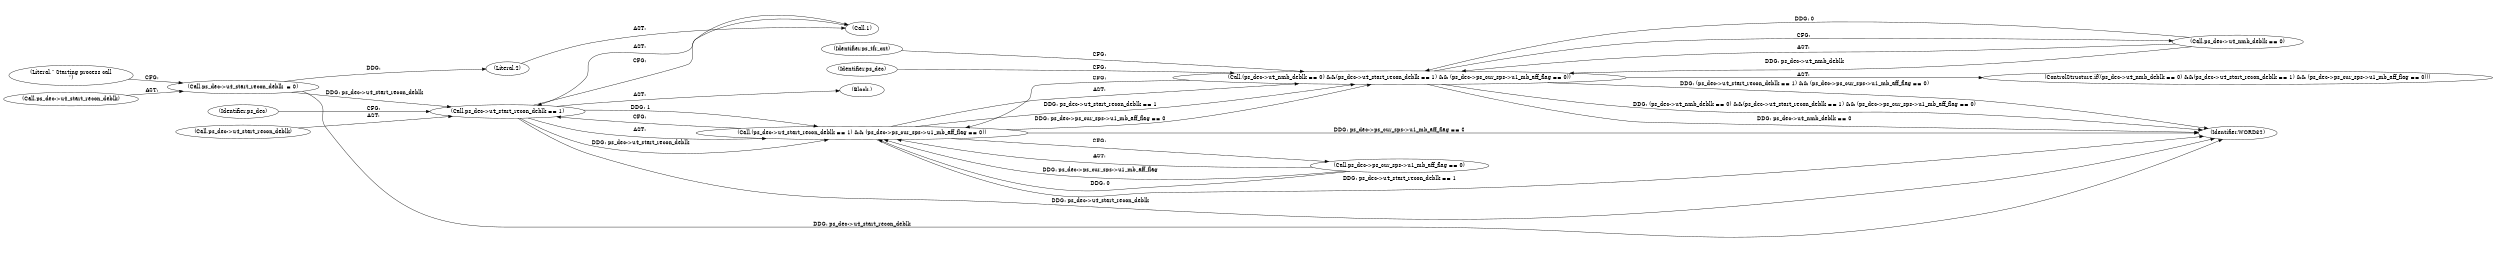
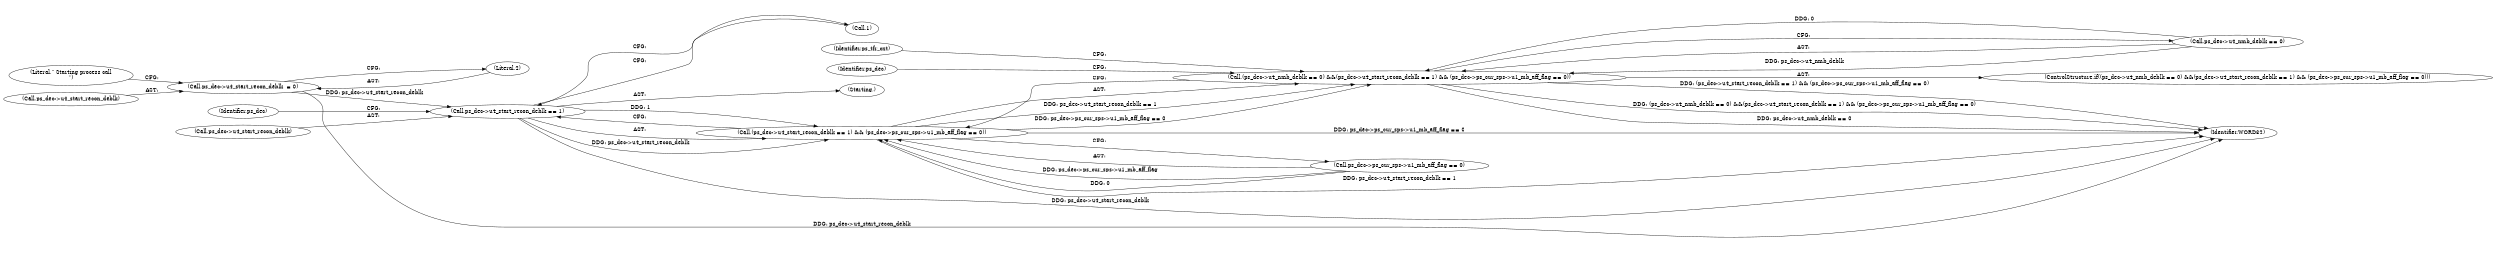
edge "(Literal,2)" -> "(Call,1)": now "(Literal,2)" -> "(Call,ps_dec->u4_start_recon_deblk  = 0)"
edge "(Call,1)" -> "(Call,ps_dec->u4_start_recon_deblk == 1)": label "AST: " -> "CFG: "
edge "(Call,ps_dec->u4_start_recon_deblk  = 0)" -> "(Literal,2)": label "DDG: " -> "CFG: "
node "(Block,)": label "(Block,)" -> "(Starting,)"
